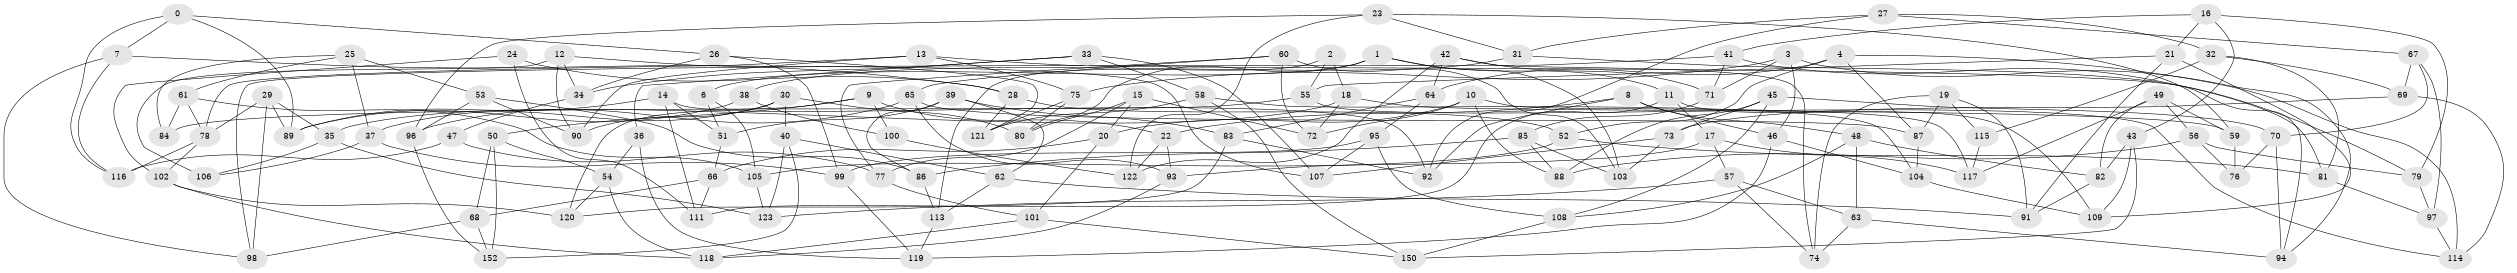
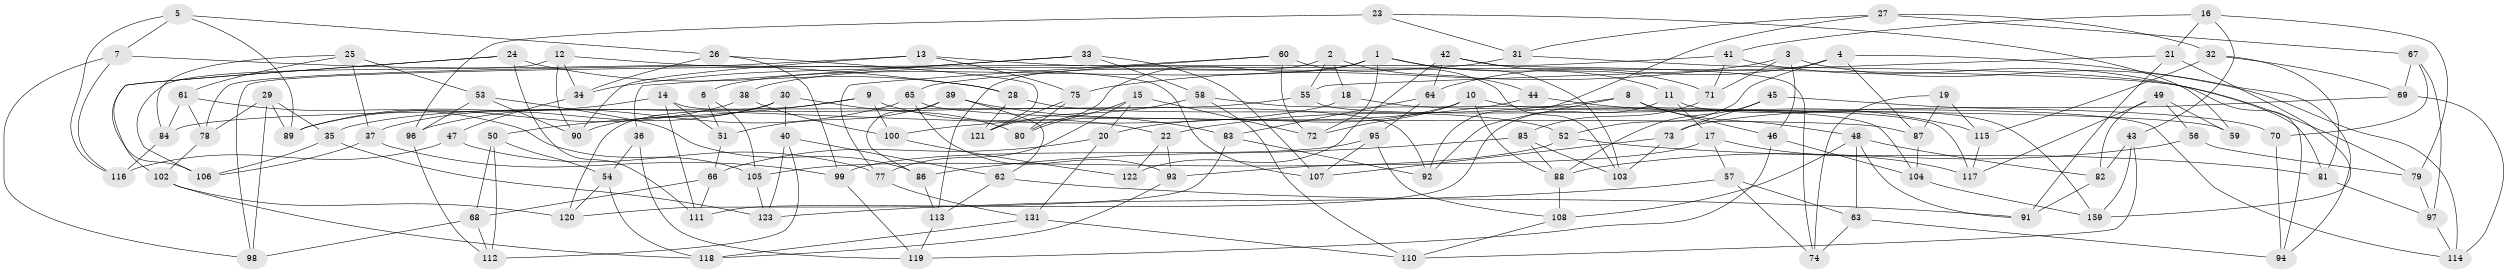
node "0": label "0" -> "5"
edge "24" -- "106": added
edge "23" -- "122": removed
node "44": added
edge "18" -- "72": now "1" -- "72"
edge "19" -- "91": now "48" -- "91"
edge "78" -- "116": now "84" -- "116"
edge "45" -- "108": now "88" -- "108"
node "76": removed
node "101": label "101" -> "131"
node "109": label "109" -> "159"
node "152": label "152" -> "112"
node "150": label "150" -> "110"
